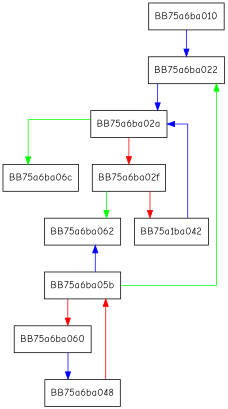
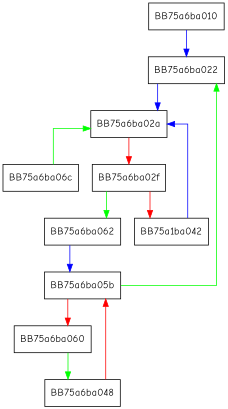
edge "BB75a6ba02a" -> "BB75a6ba06c": reversed
edge "BB75a6ba05b" -> "BB75a6ba062": reversed
edge "BB75a6ba060" -> "BB75a6ba048": color blue -> green
